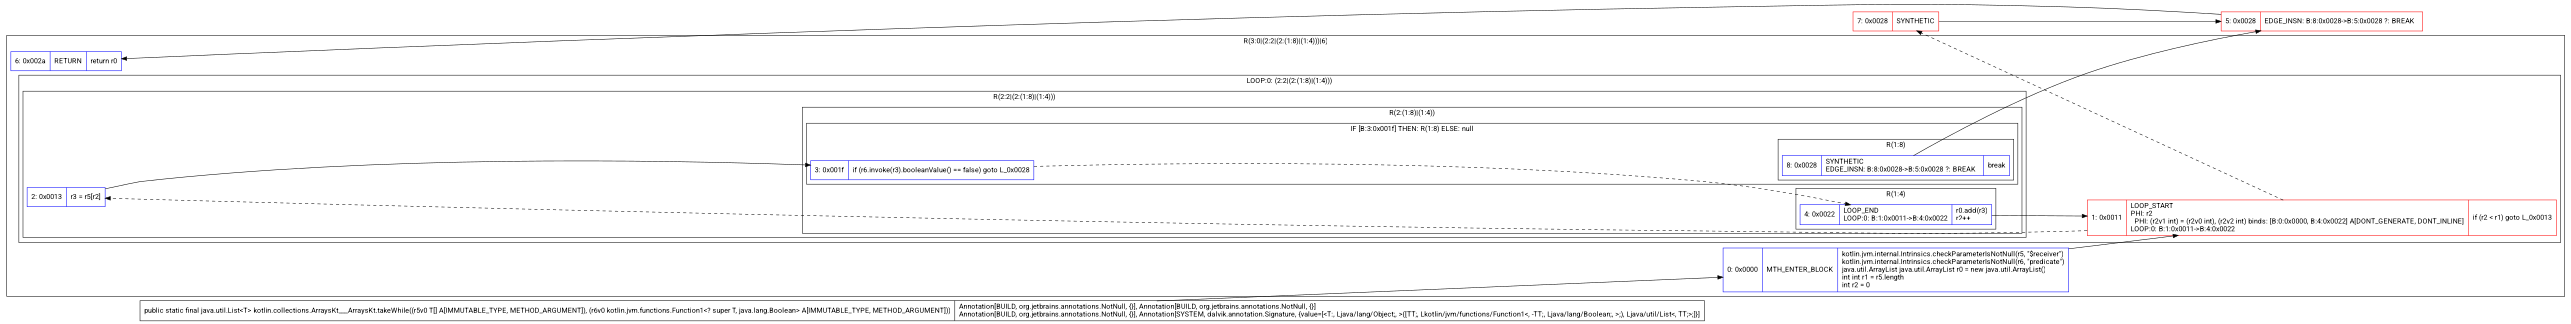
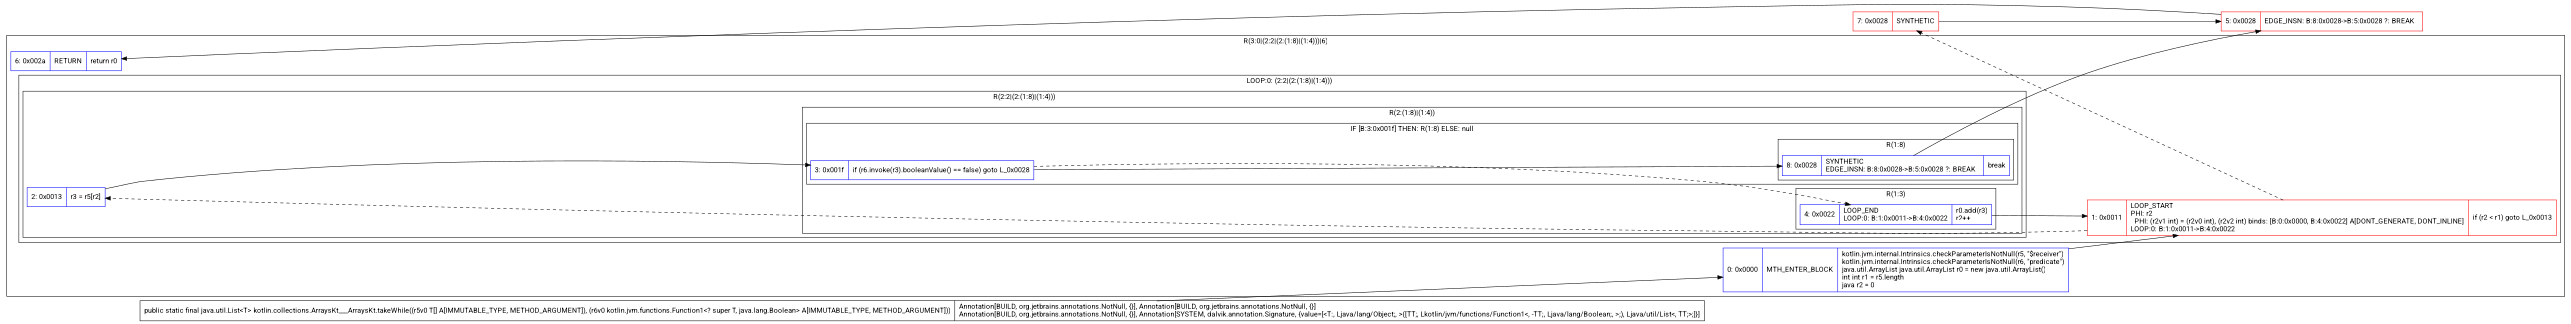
edge "3: 0x001f" -> "8: 0x0028": added
cluster "R(1:4)": label "R(1:4)" -> "R(1:3)"
node "0: 0x0000": text "int r2 = 0" -> "java r2 = 0"
